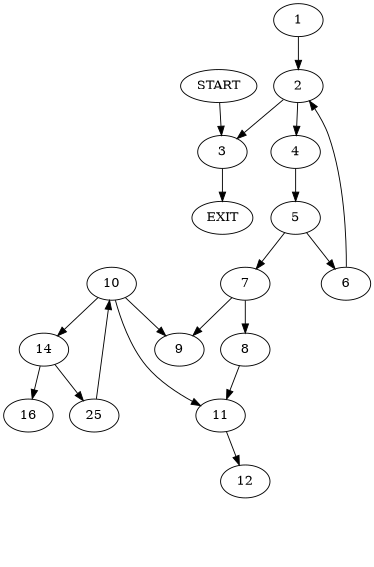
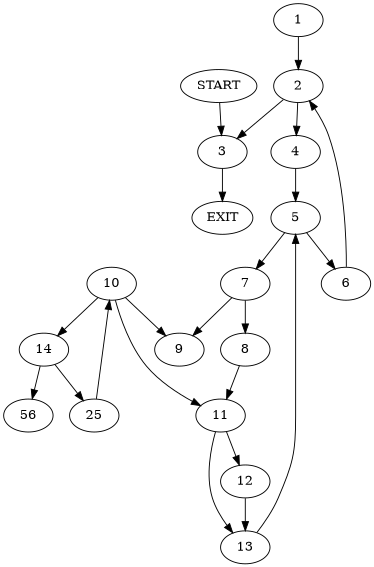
node "16": label "16" -> "56"
node "13": added
